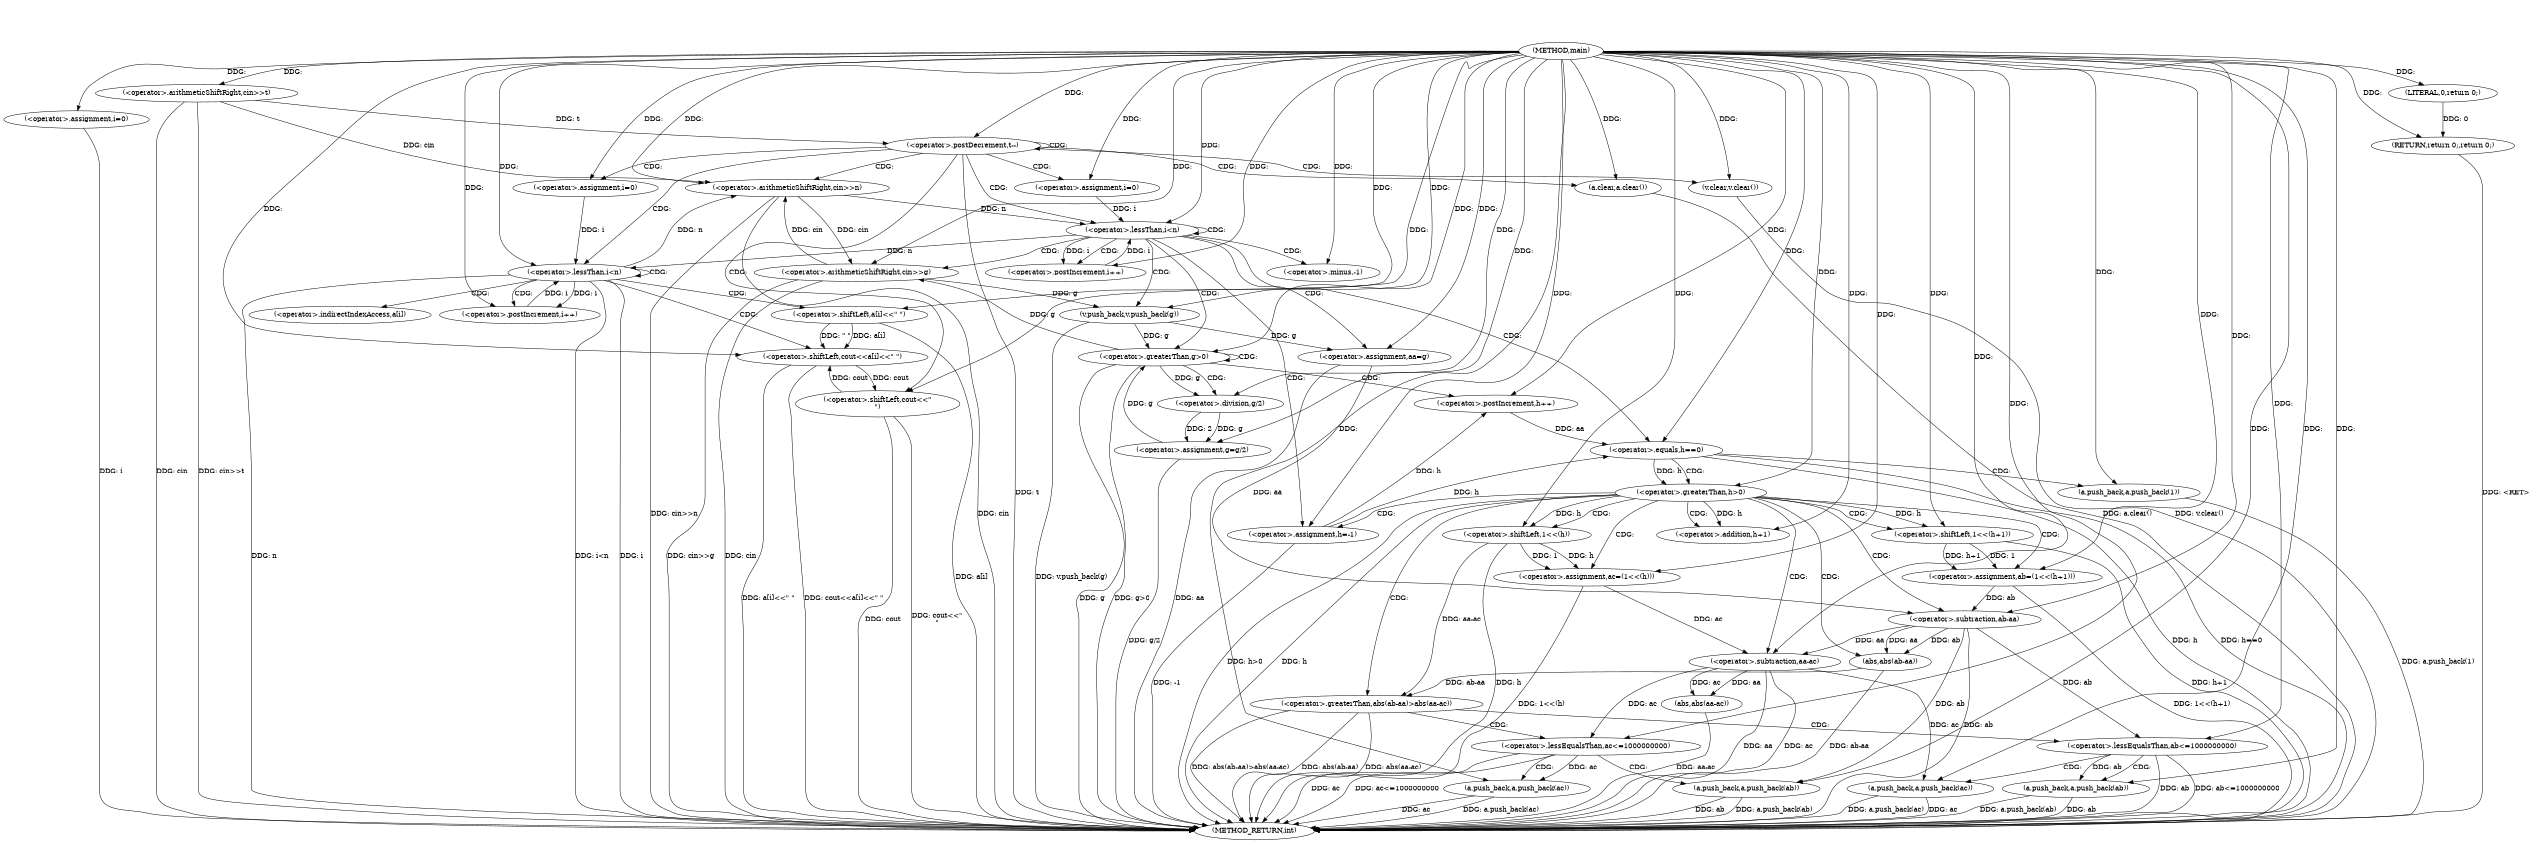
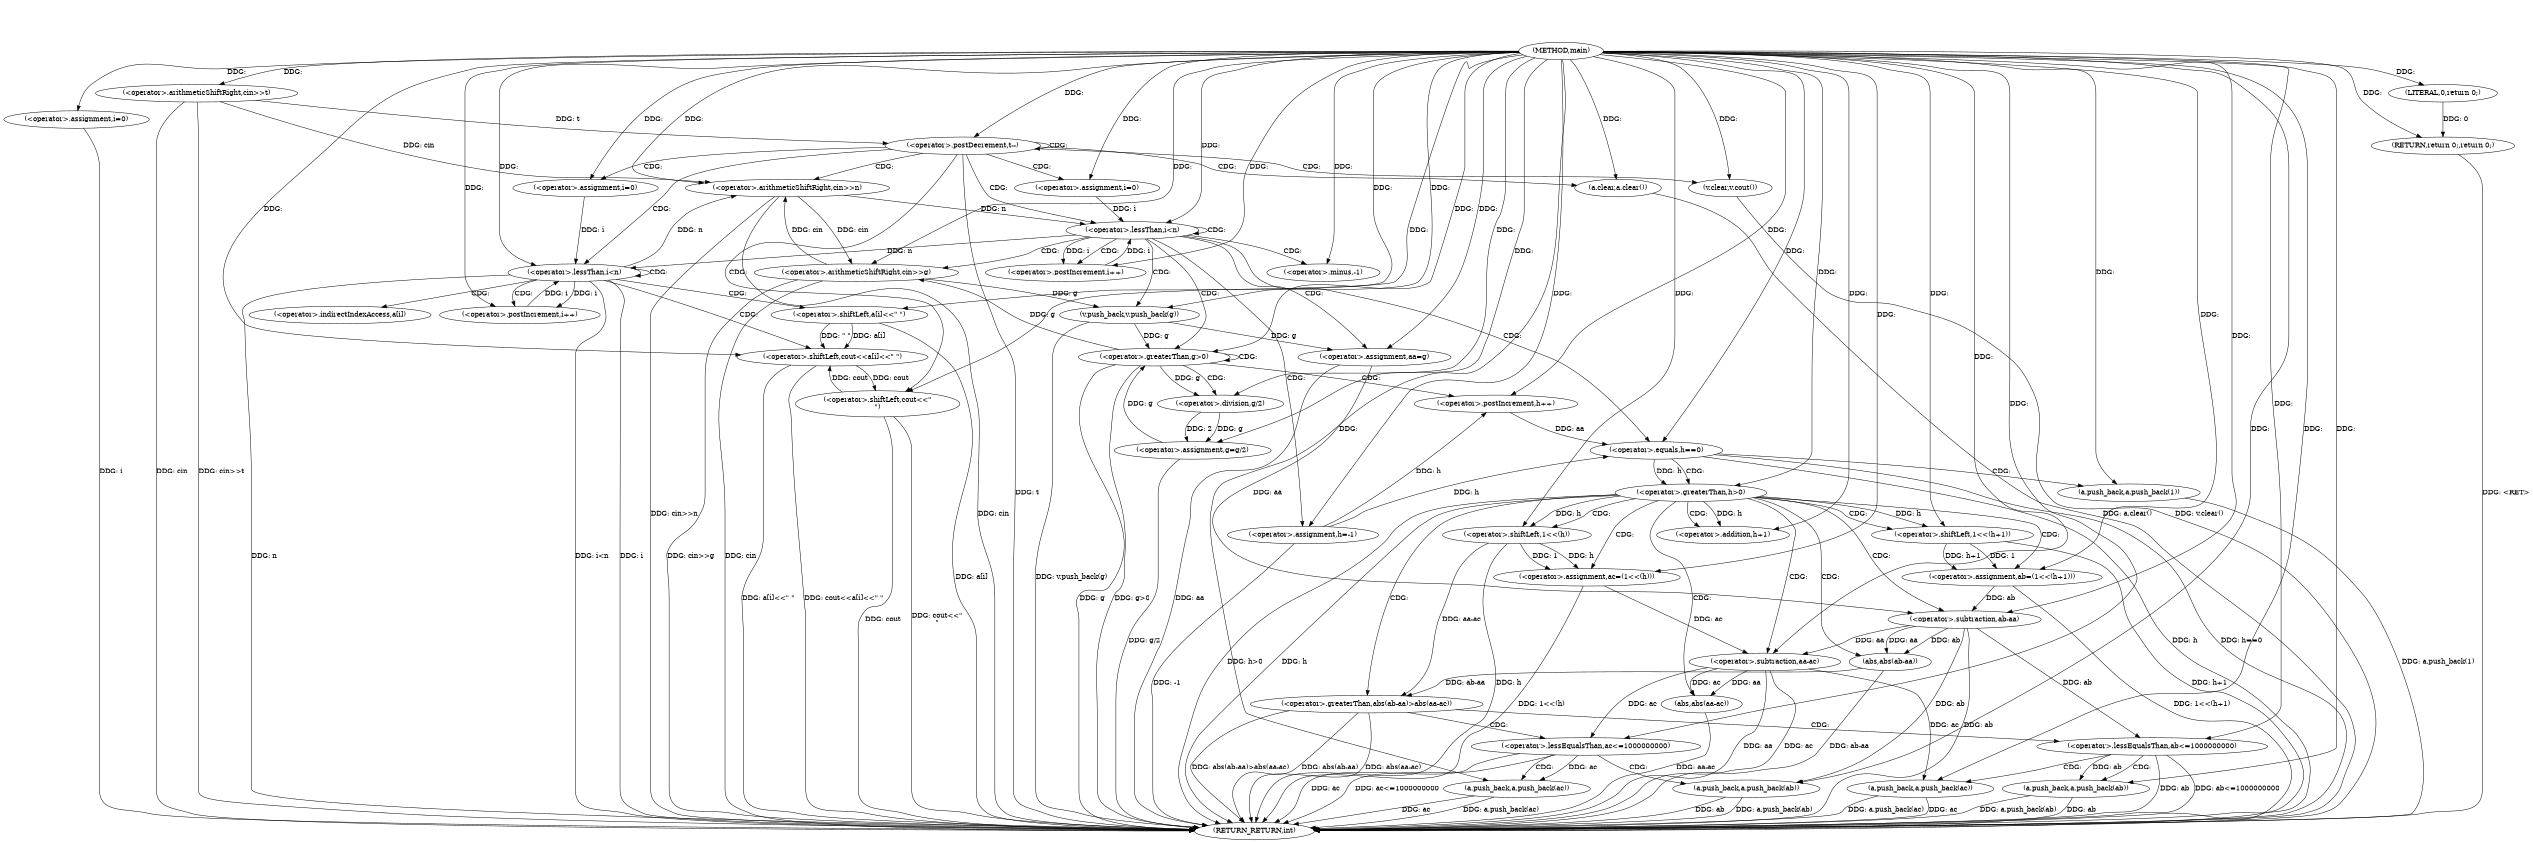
node "(v.clear,v.clear())": label "(v.clear,v.clear())" -> "(v.clear,v.cout())"
edge "(<operator>.greaterThan,h>0)" -> "(<operator>.assignment,h=-1)": now "(<operator>.greaterThan,h>0)" -> "(abs,abs(aa-ac))"
node "(METHOD_RETURN,int)": label "(METHOD_RETURN,int)" -> "(RETURN_RETURN,int)"
